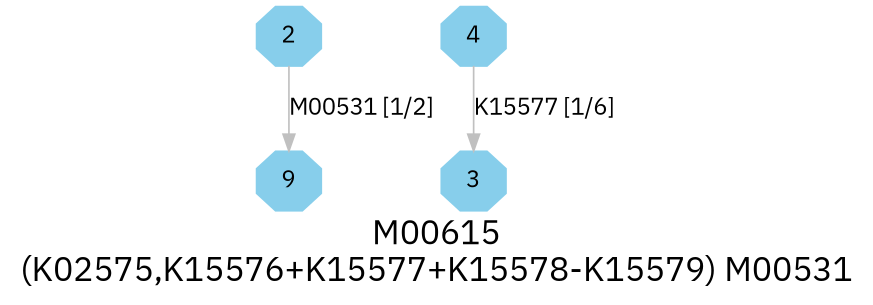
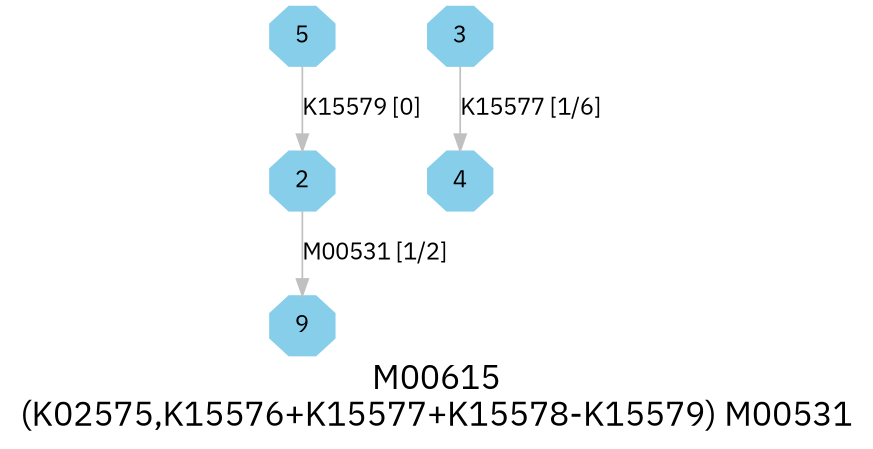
node "5": added
edge "4" -> "3": reversed
